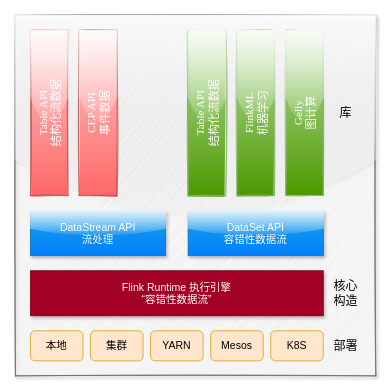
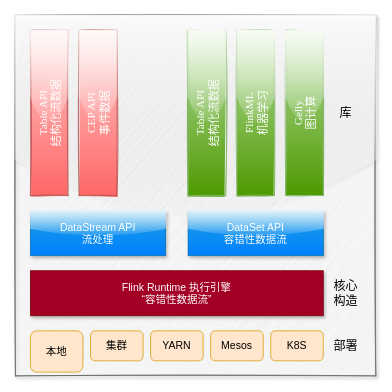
node "本地": size 53x30 -> 53x41
